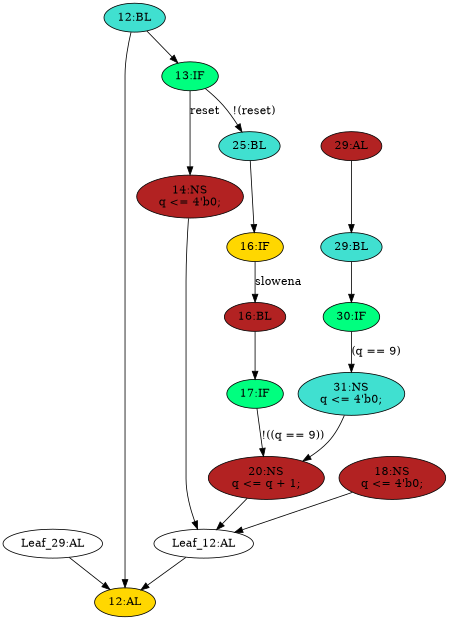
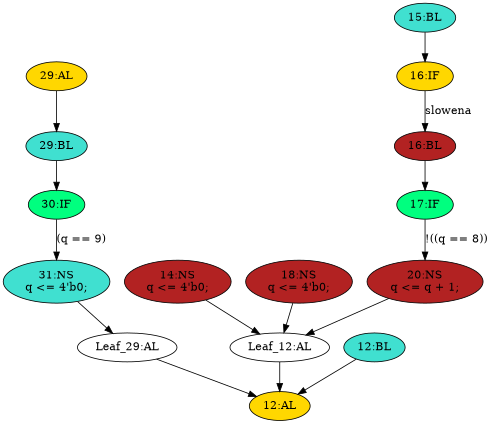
node "13:IF": removed
node "25:BL": label "25:BL" -> "15:BL"
node "29:AL": fillcolor firebrick -> gold
edge "17:IF" -> "20:NS q <= q + 1;": label "!((q == 9))" -> "!((q == 8))"
edge "31:NS q <= 4'b0;" -> "20:NS q <= q + 1;": now "31:NS q <= 4'b0;" -> "Leaf_29:AL"
